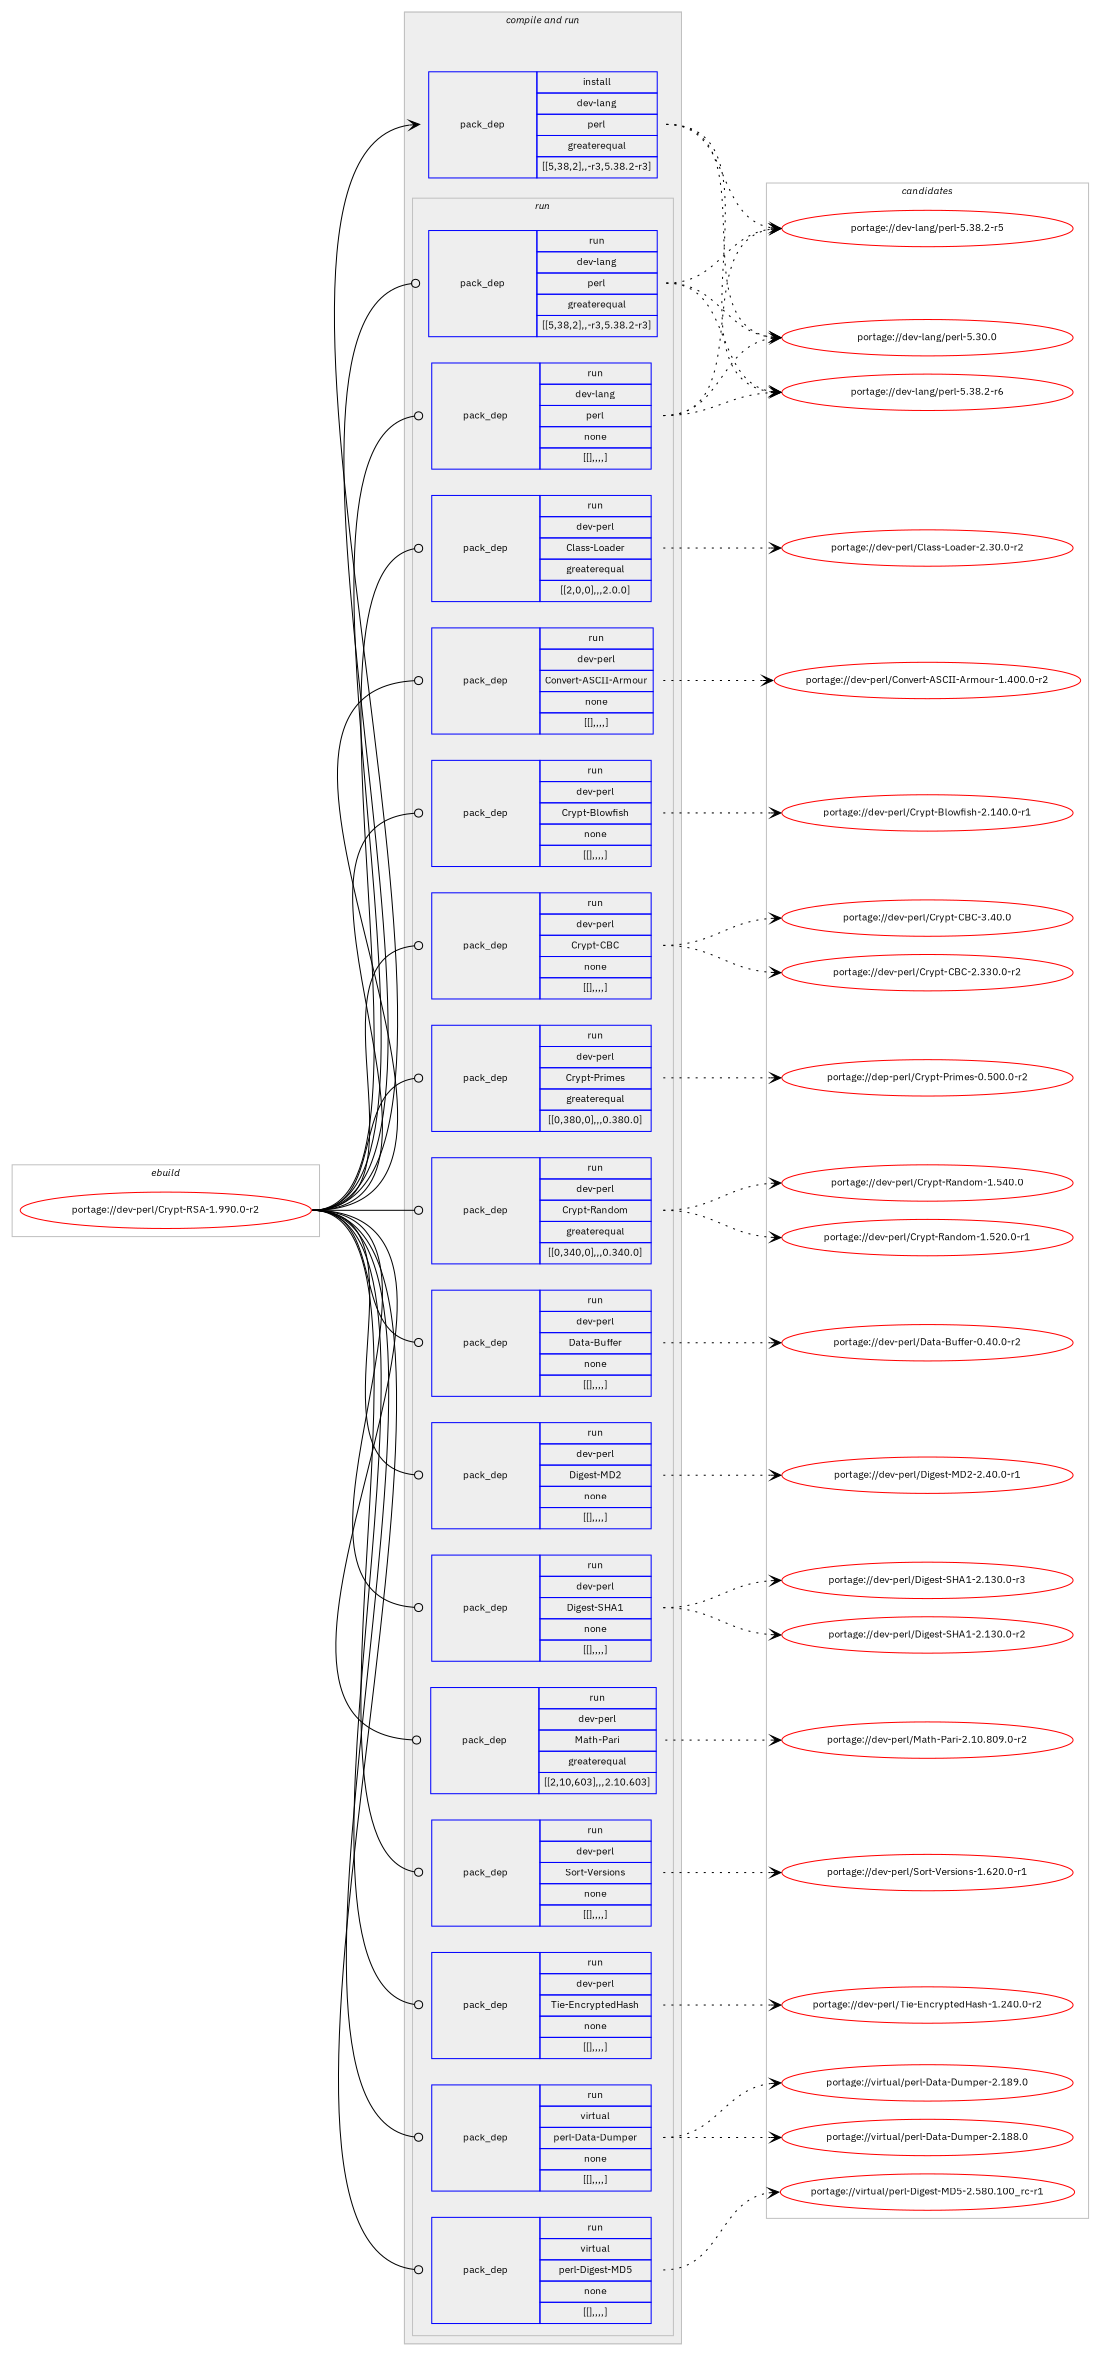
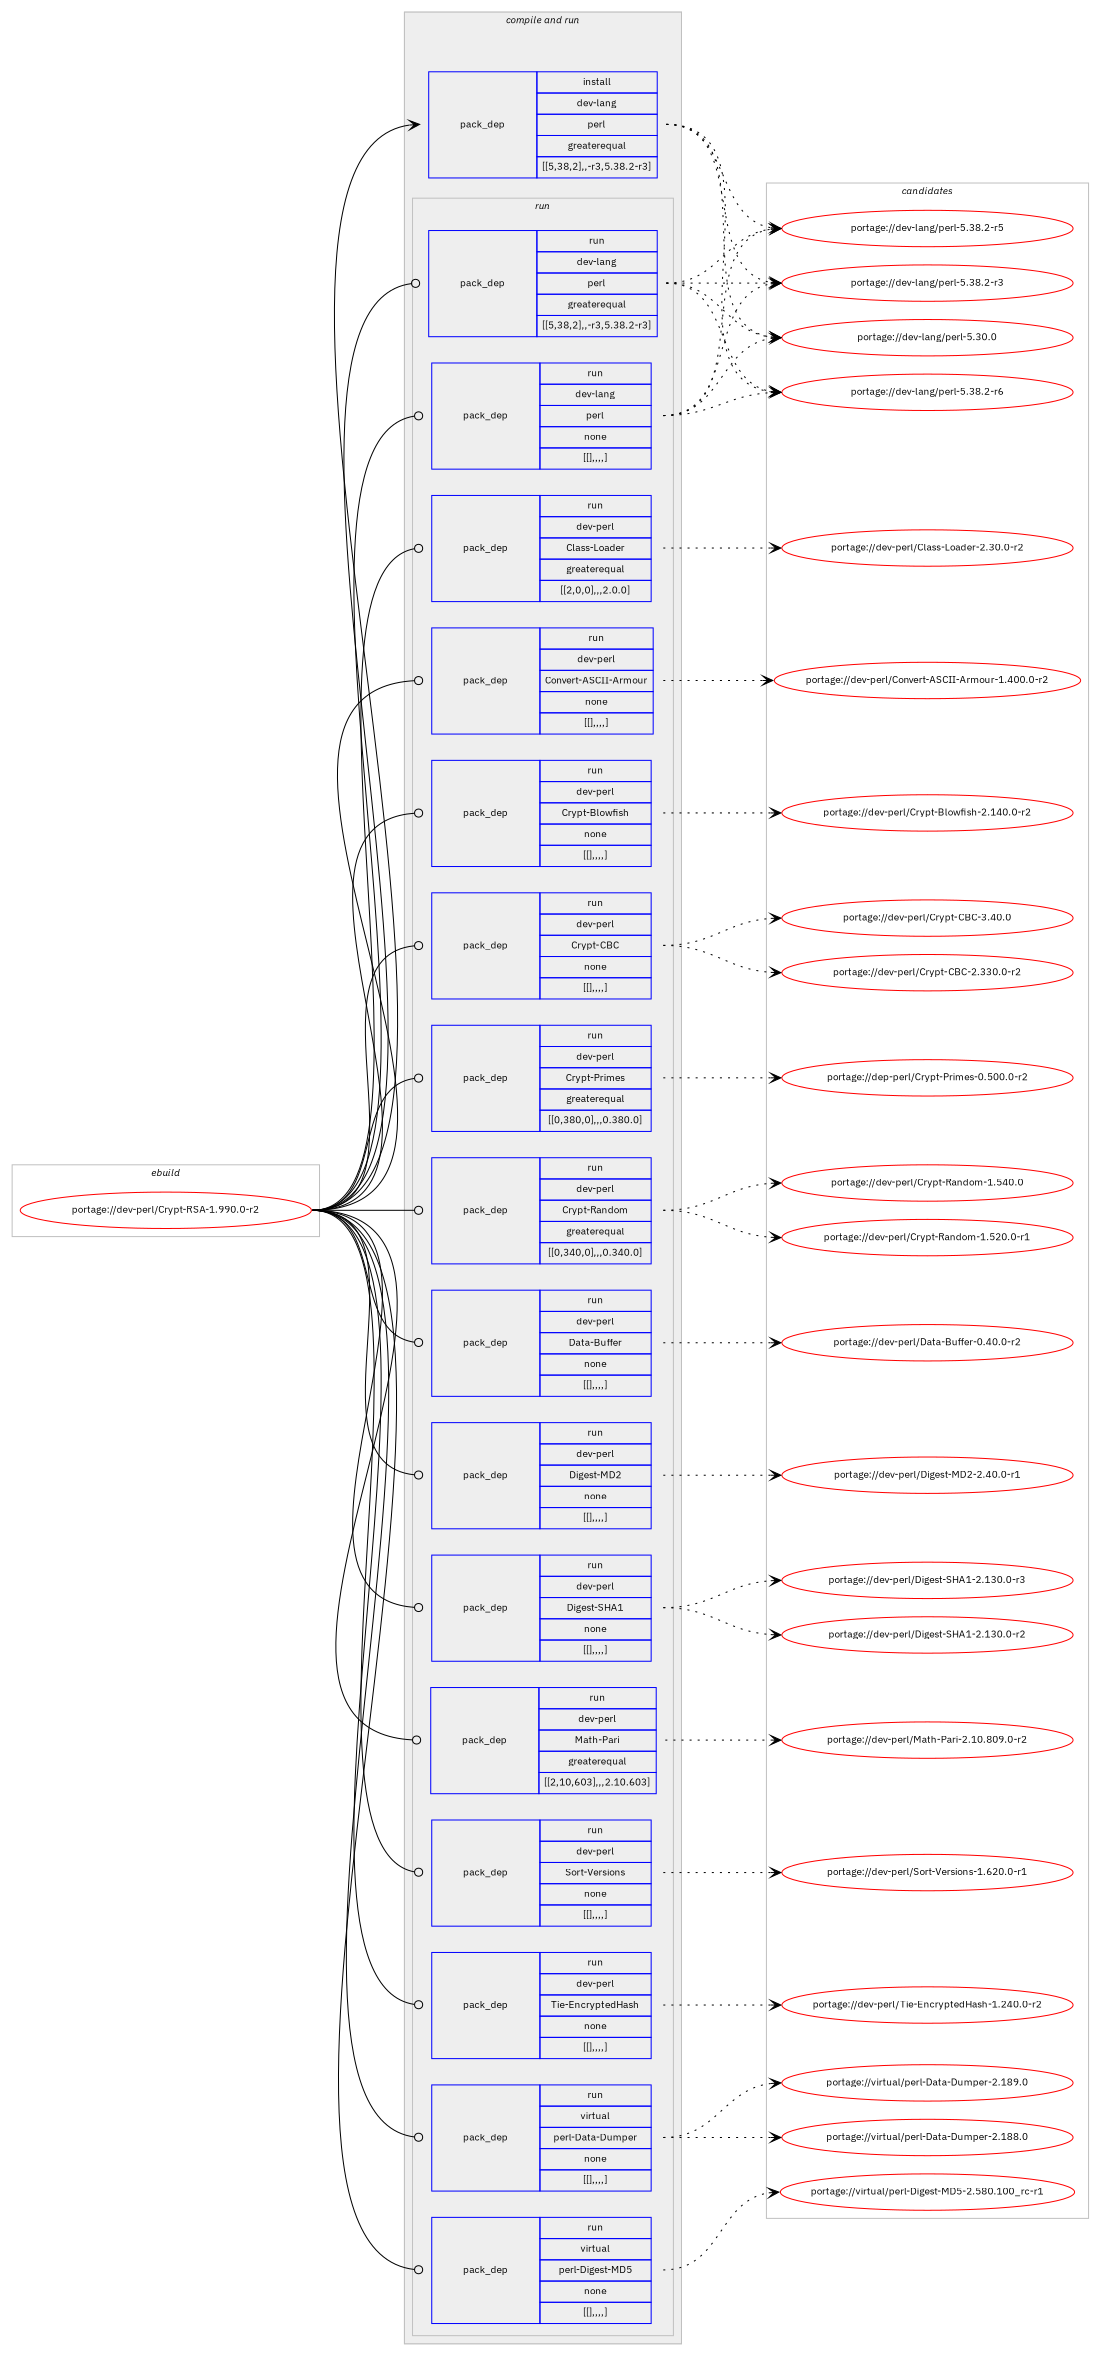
node "portage://dev-lang/perl-5.38.2-r3": added
node "portage://dev-perl/Crypt-Blowfish-2.140.0-r1": label "portage://dev-perl/Crypt-Blowfish-2.140.0-r1" -> "portage://dev-perl/Crypt-Blowfish-2.140.0-r2"
